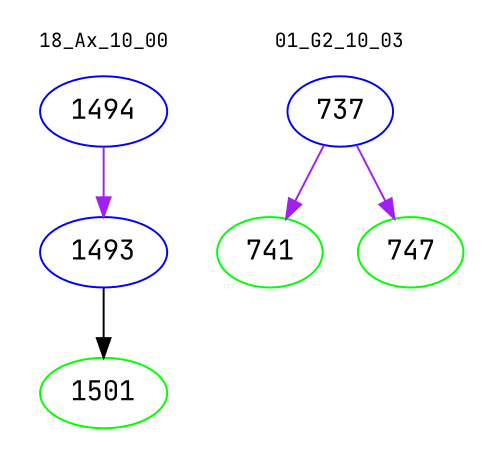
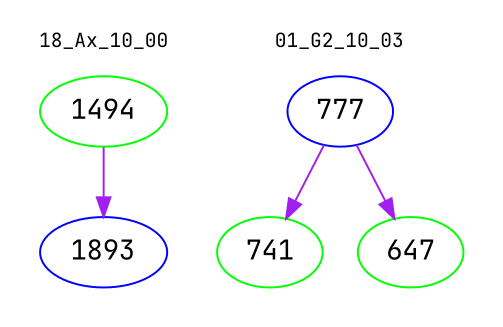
node "1494": color blue -> green
node "737": label "737" -> "777"
node "1493": label "1493" -> "1893"
node "747": label "747" -> "647"
node "1501": removed
